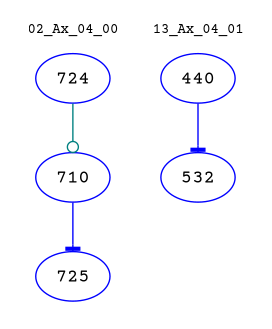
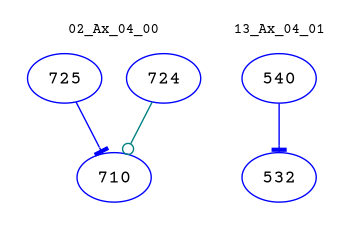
node "440": label "440" -> "540"
edge "710" -> "725": reversed
